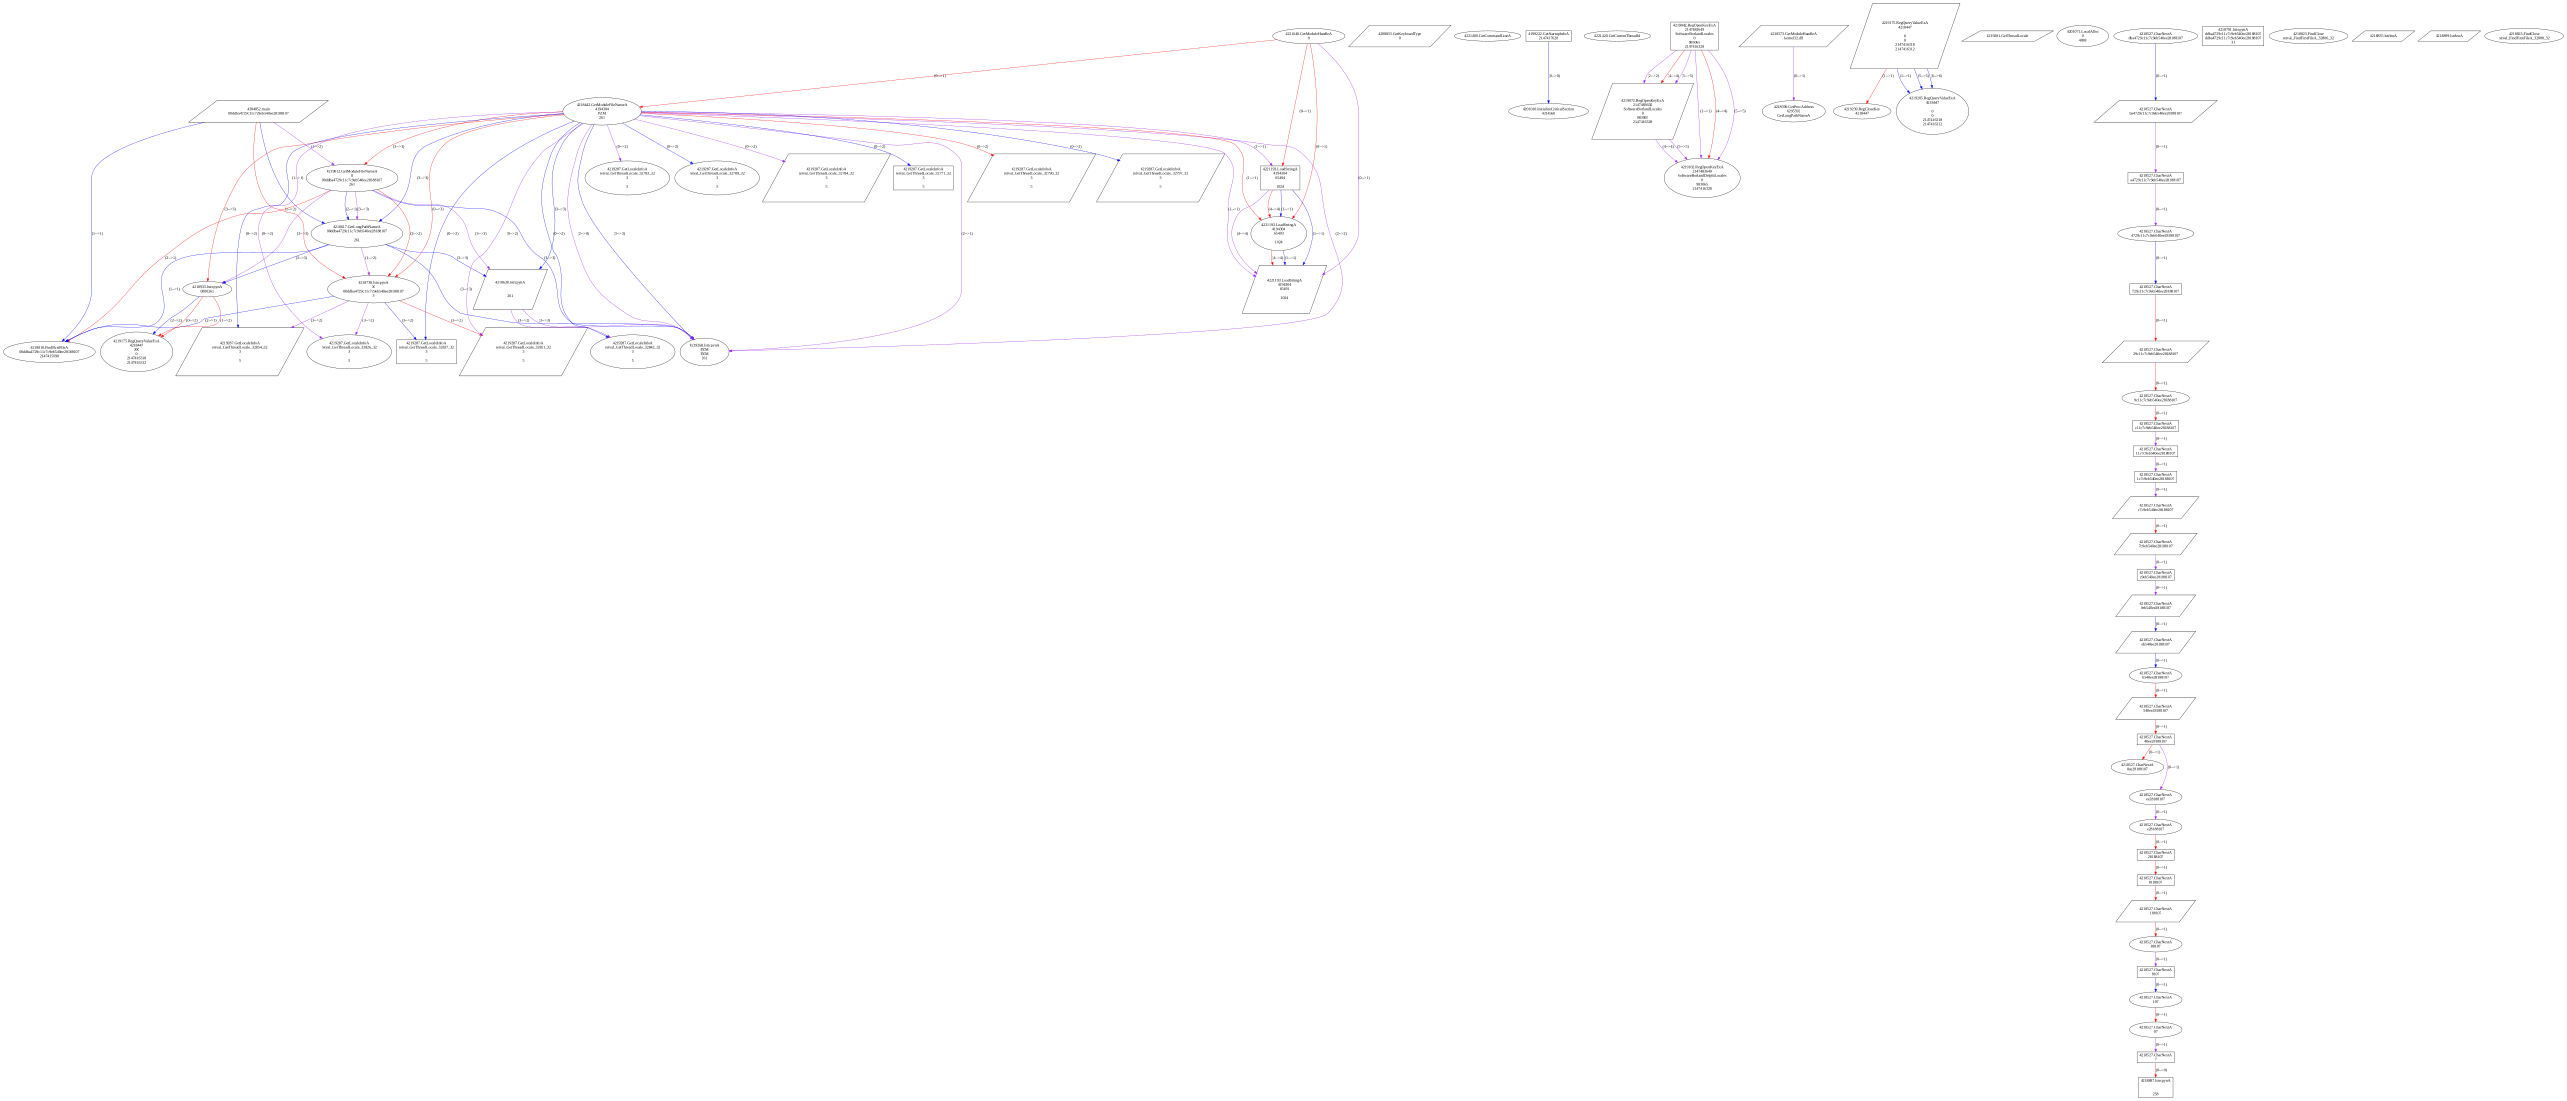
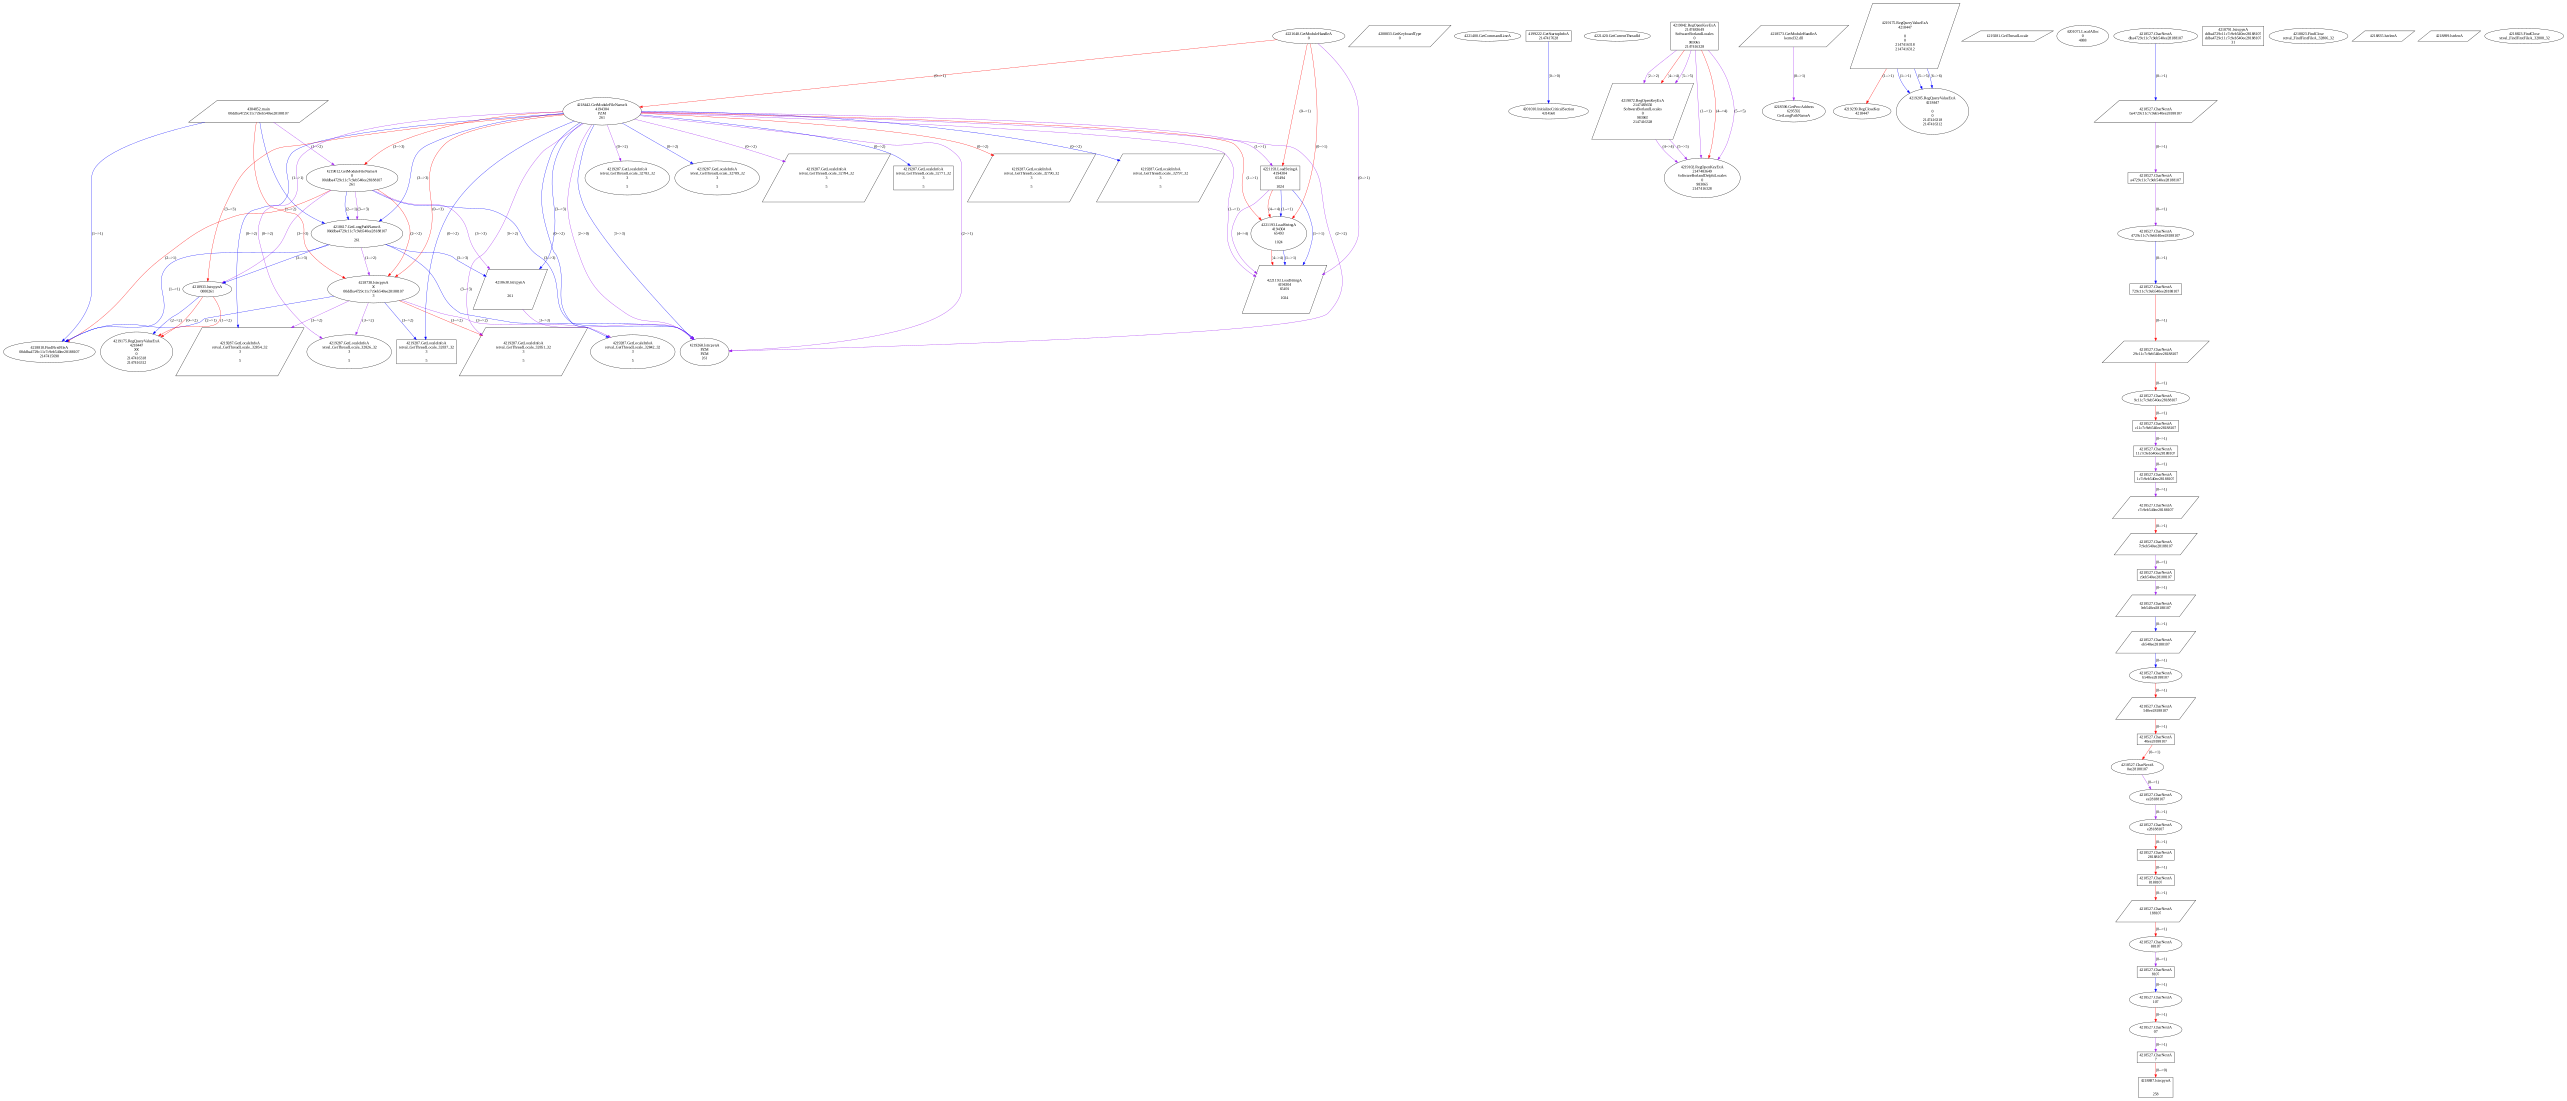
edge "4218638.lstrcpynA 261" -> "4219287.GetLocaleInfoA retval_GetThreadLocale_32842_32 3 5": now "4218738.lstrcpynA 00 00ddba4729c11c7c9eb540ee28188107 3" -> "4219287.GetLocaleInfoA retval_GetThreadLocale_32842_32 3 5"
edge "4218527.CharNextA 40ee28188107" -> "4218527.CharNextA ee28188107": now "4218527.CharNextA 0ee28188107" -> "4218527.CharNextA ee28188107"
